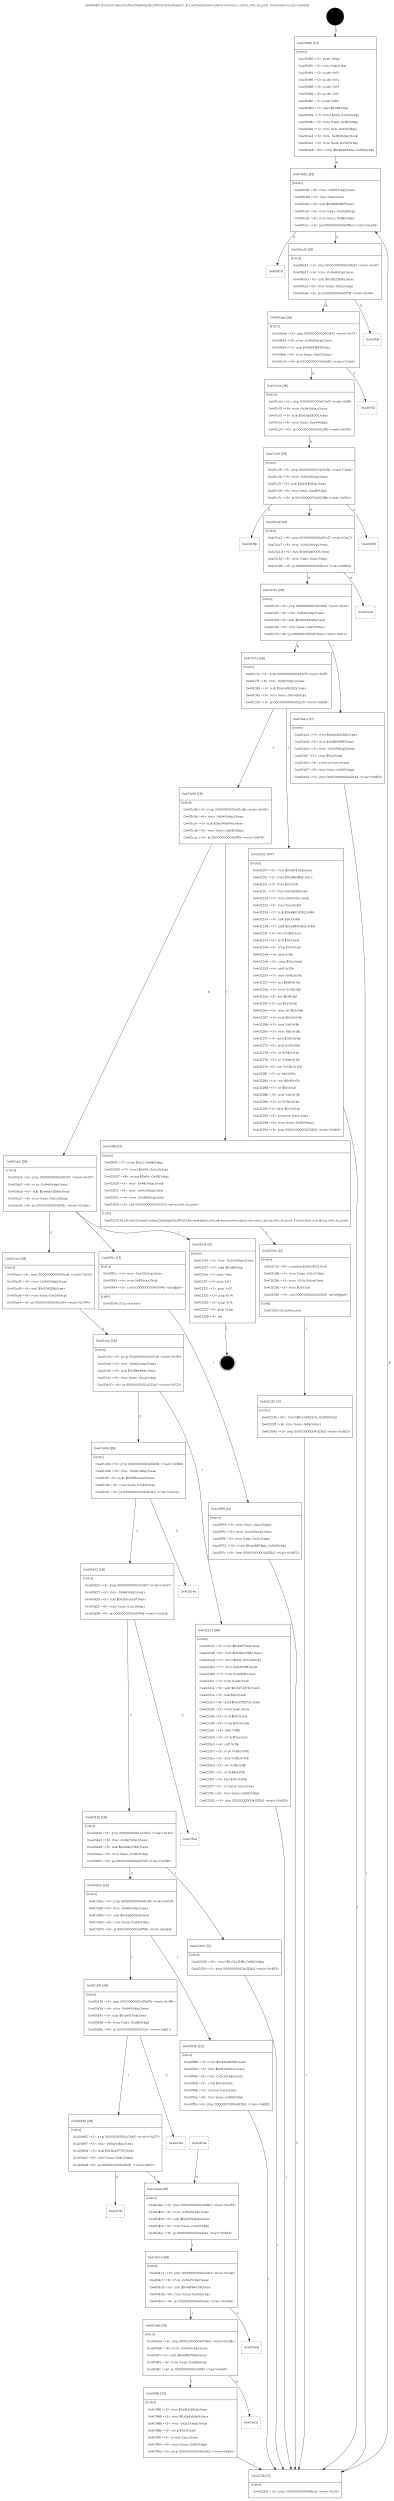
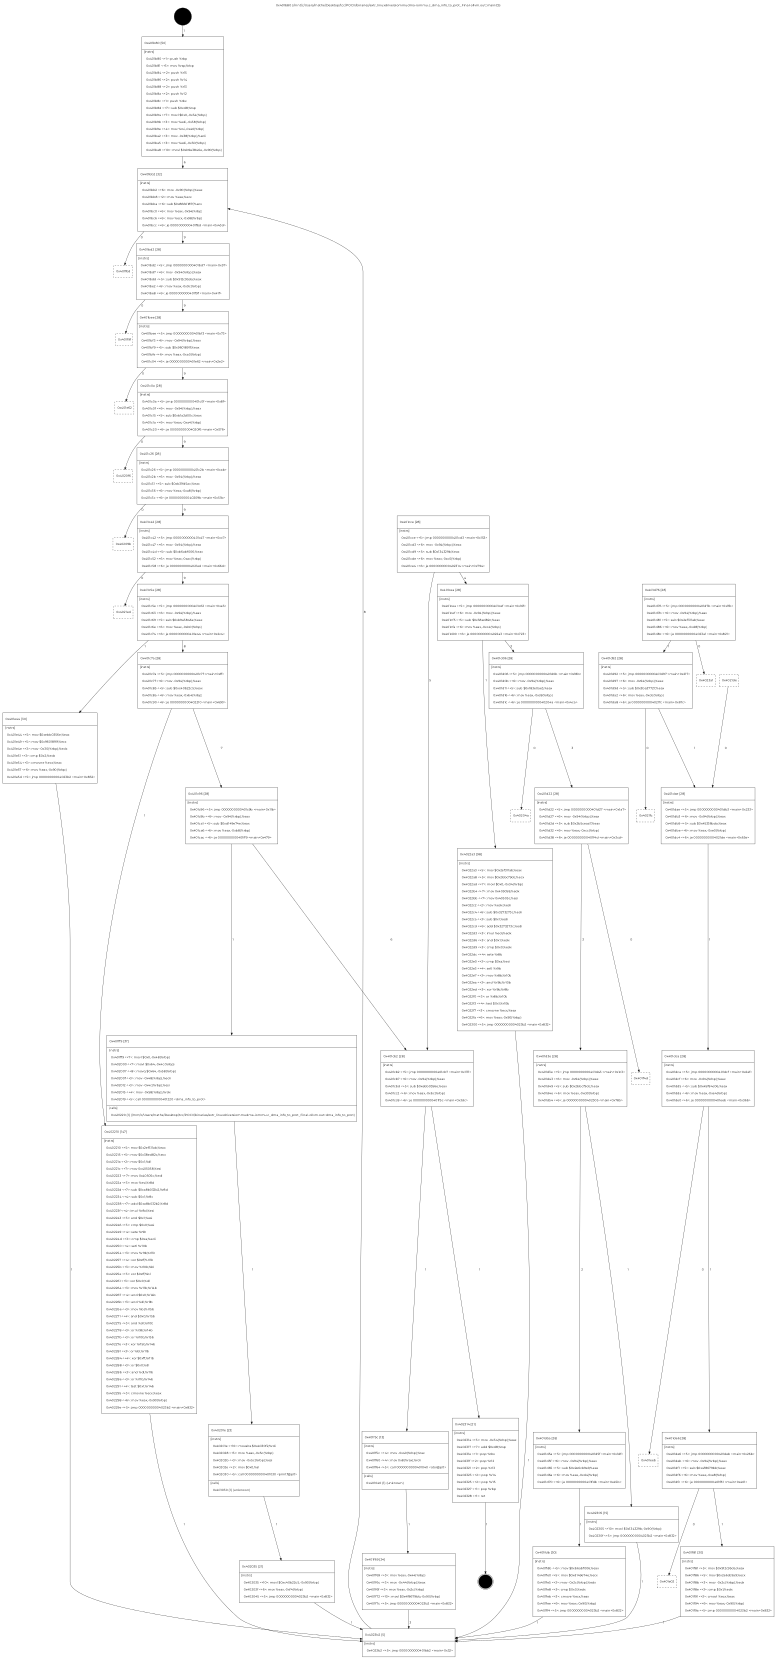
edge "0x401c26 [28]" -> "0x4020f6": now "0x401c0a [28]" -> "0x4020f6"
edge "0x401cb2 [28]" -> "0x401cce [28]": reversed
edge "0x401d5a [28]" -> "0x401d76 [28]": removed, label "1"
